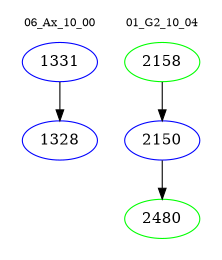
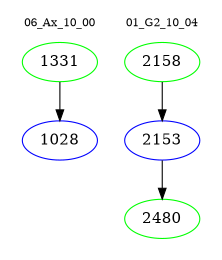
node "1331": color blue -> green
node "1328": label "1328" -> "1028"
node "2150": label "2150" -> "2153"
